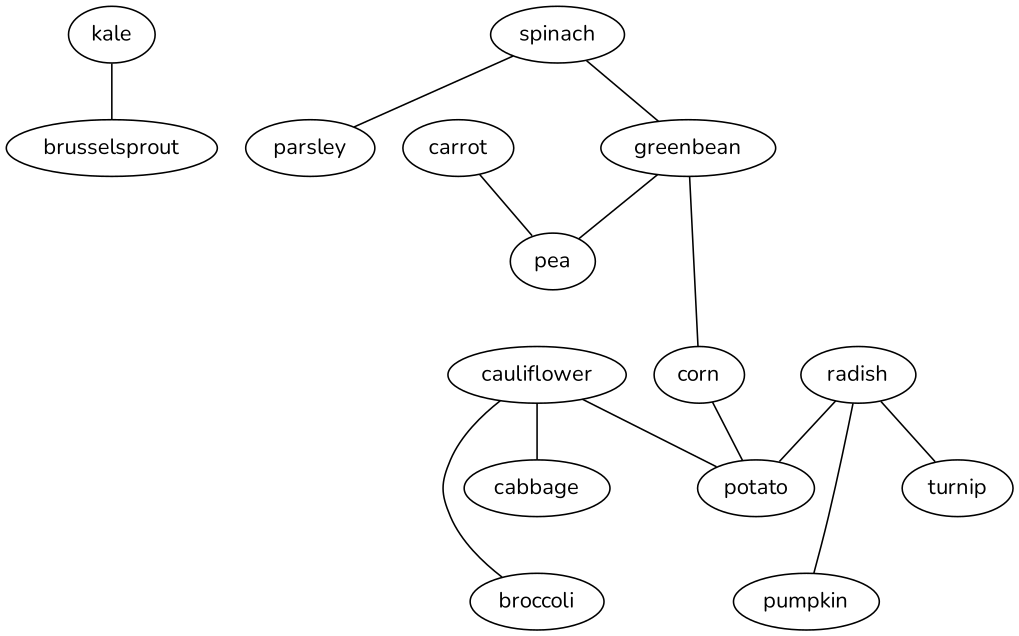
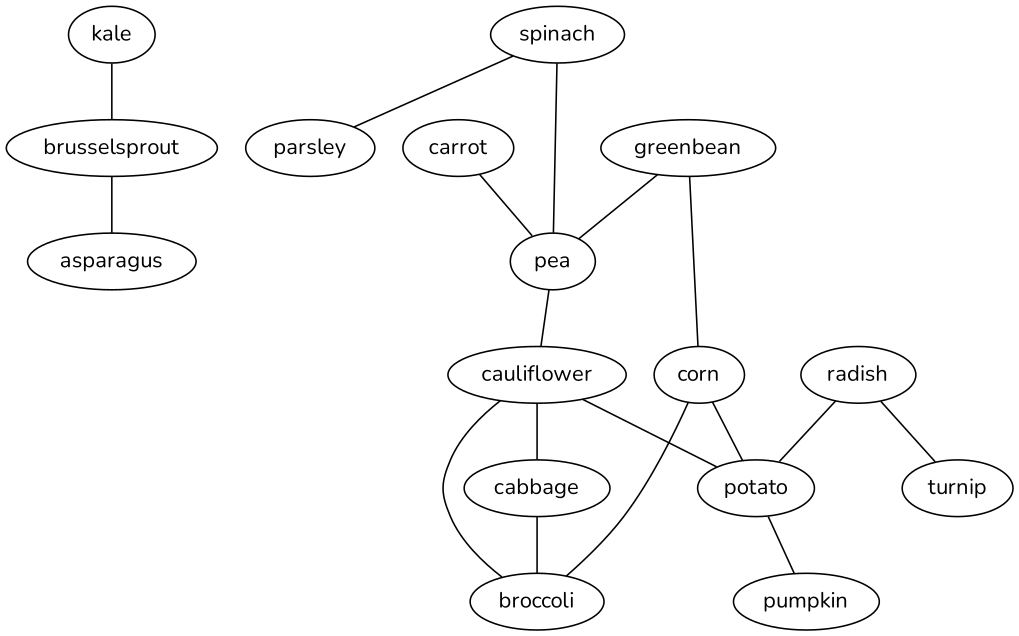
edge "spinach" -- "greenbean": now "spinach" -- "pea"
node "asparagus": added
edge "pea" -- "cauliflower": added
edge "radish" -- "pumpkin": now "potato" -- "pumpkin"
edge "corn" -- "broccoli": added
edge "cabbage" -- "broccoli": added
